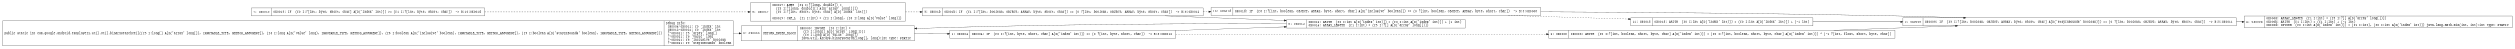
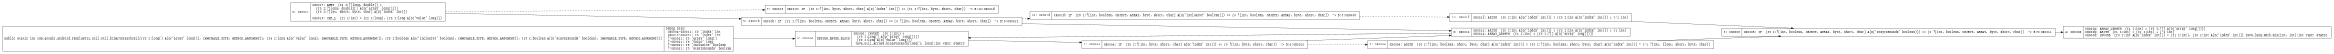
edge "7: 0x0015" -> "8: 0x0017": reversed
edge "8: 0x0017" -> "9: 0x001b": style dashed -> solid
edge "10: 0x001d" -> "3: 0x0008": removed
